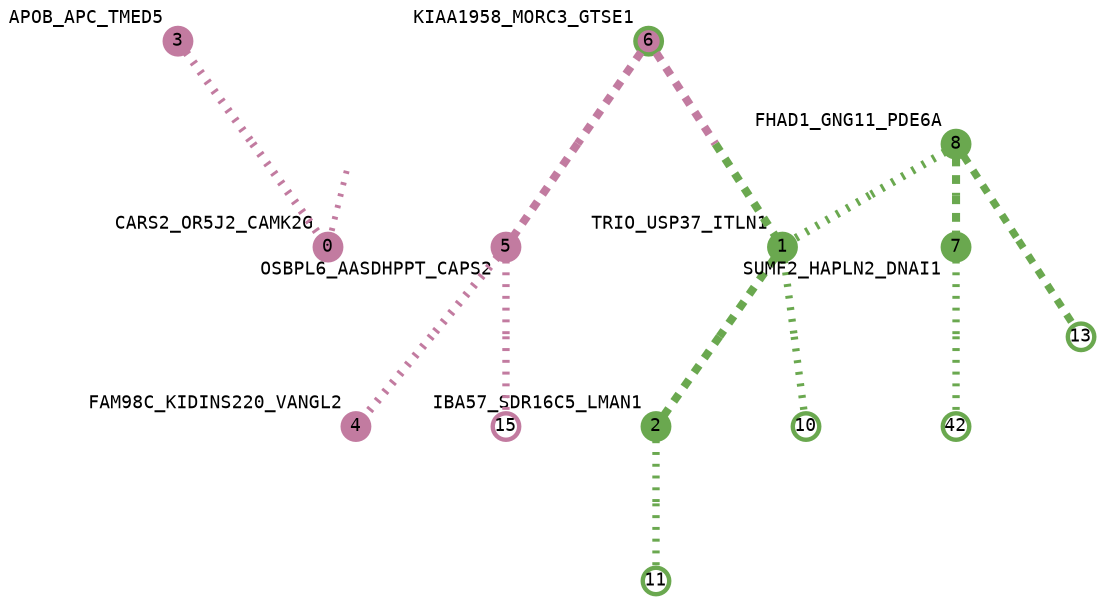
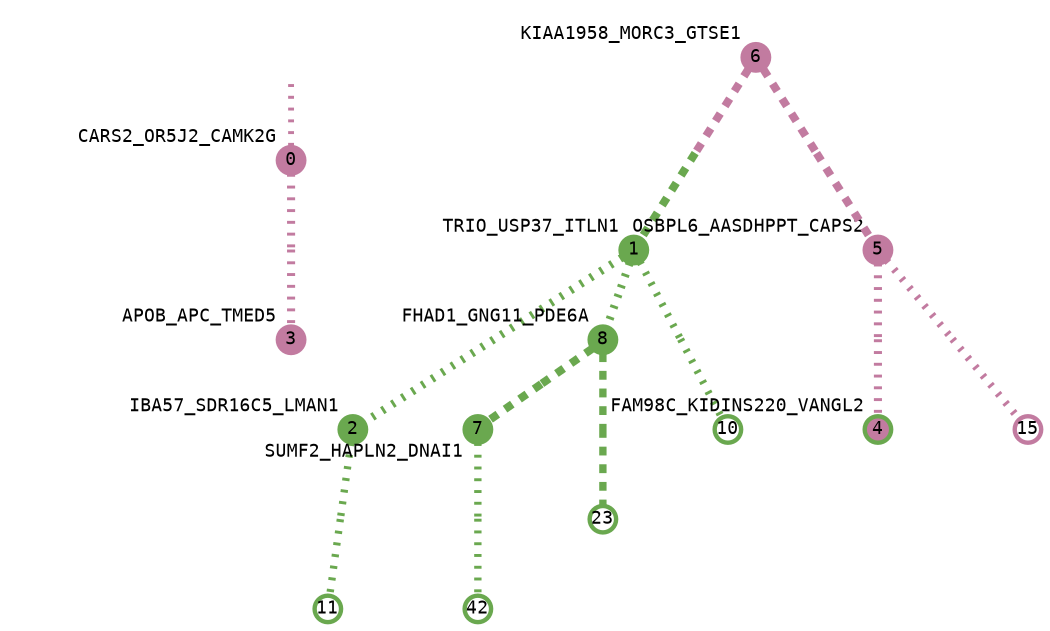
node "6 KIAA1958_MORC3_GTSE1": color #6aa84fff -> #c27ba0ff
edge "3 APOB_APC_TMED5" -> "0 CARS2_OR5J2_CAMK2G": reversed
edge "8 FHAD1_GNG11_PDE6A" -> "1 TRIO_USP37_ITLN1": reversed
edge "1 TRIO_USP37_ITLN1" -> "2 IBA57_SDR16C5_LMAN1": style dashed -> dotted
node "13": label "13" -> "23"
node "4 FAM98C_KIDINS220_VANGL2": color #c27ba0ff -> #6aa84fff
